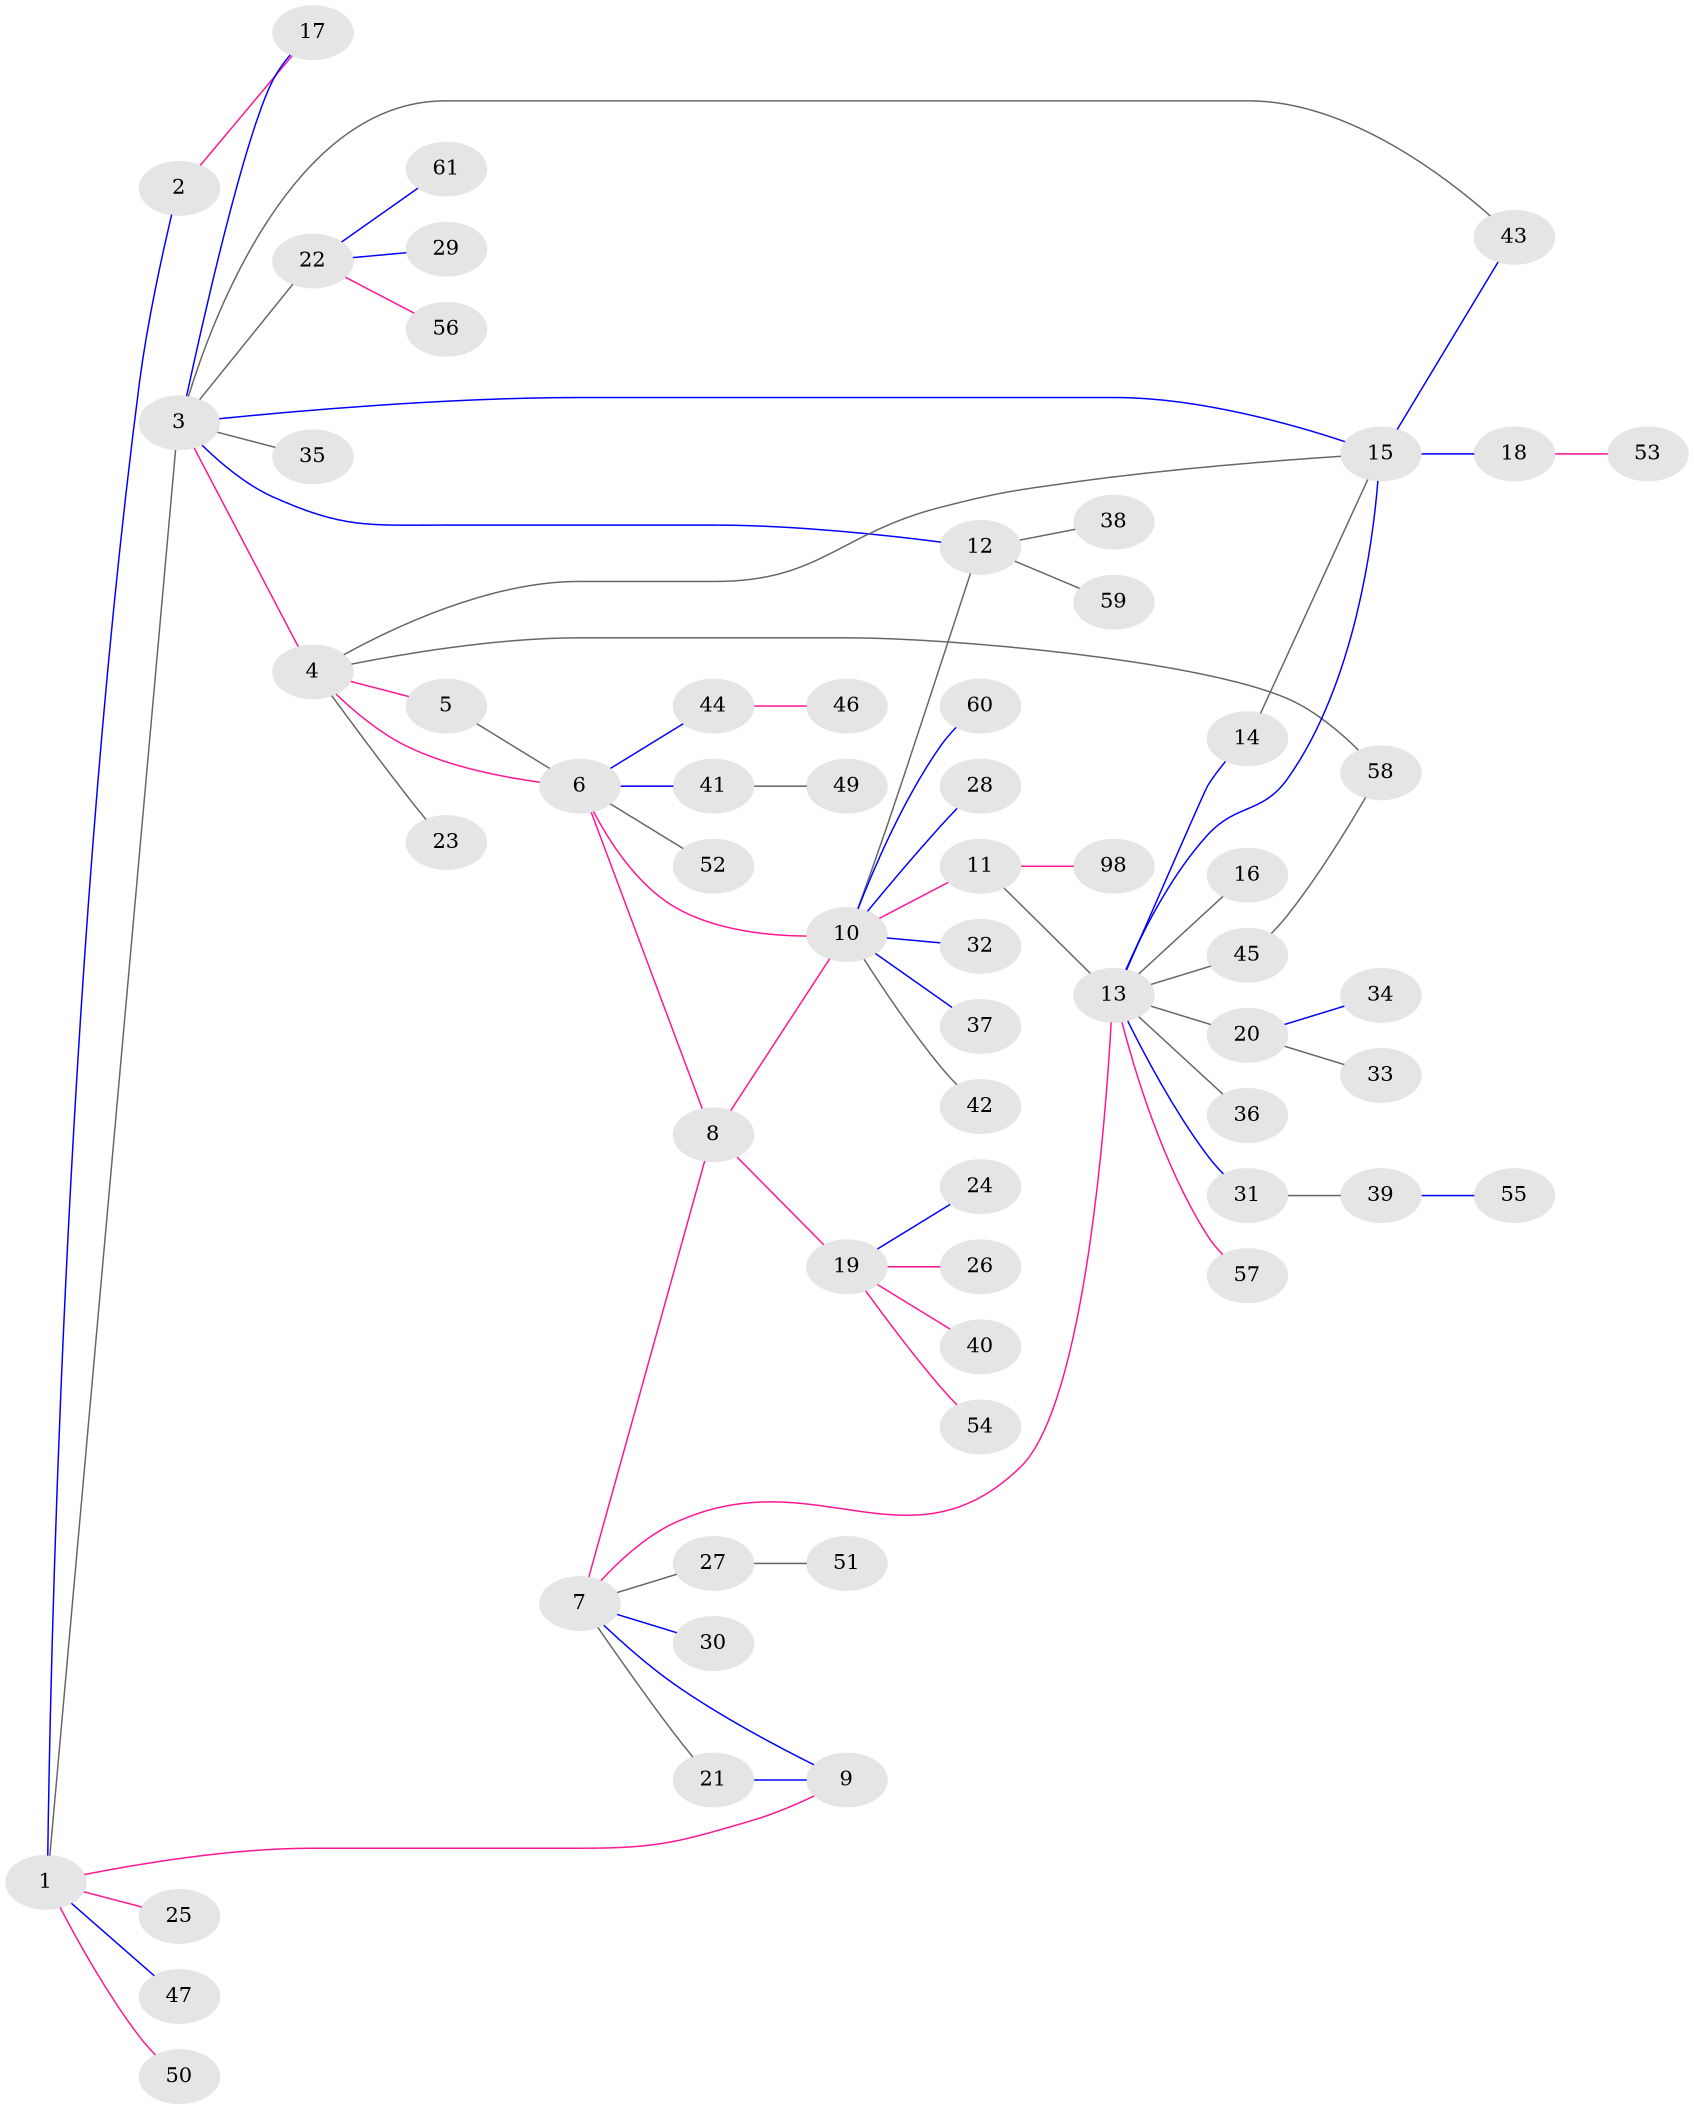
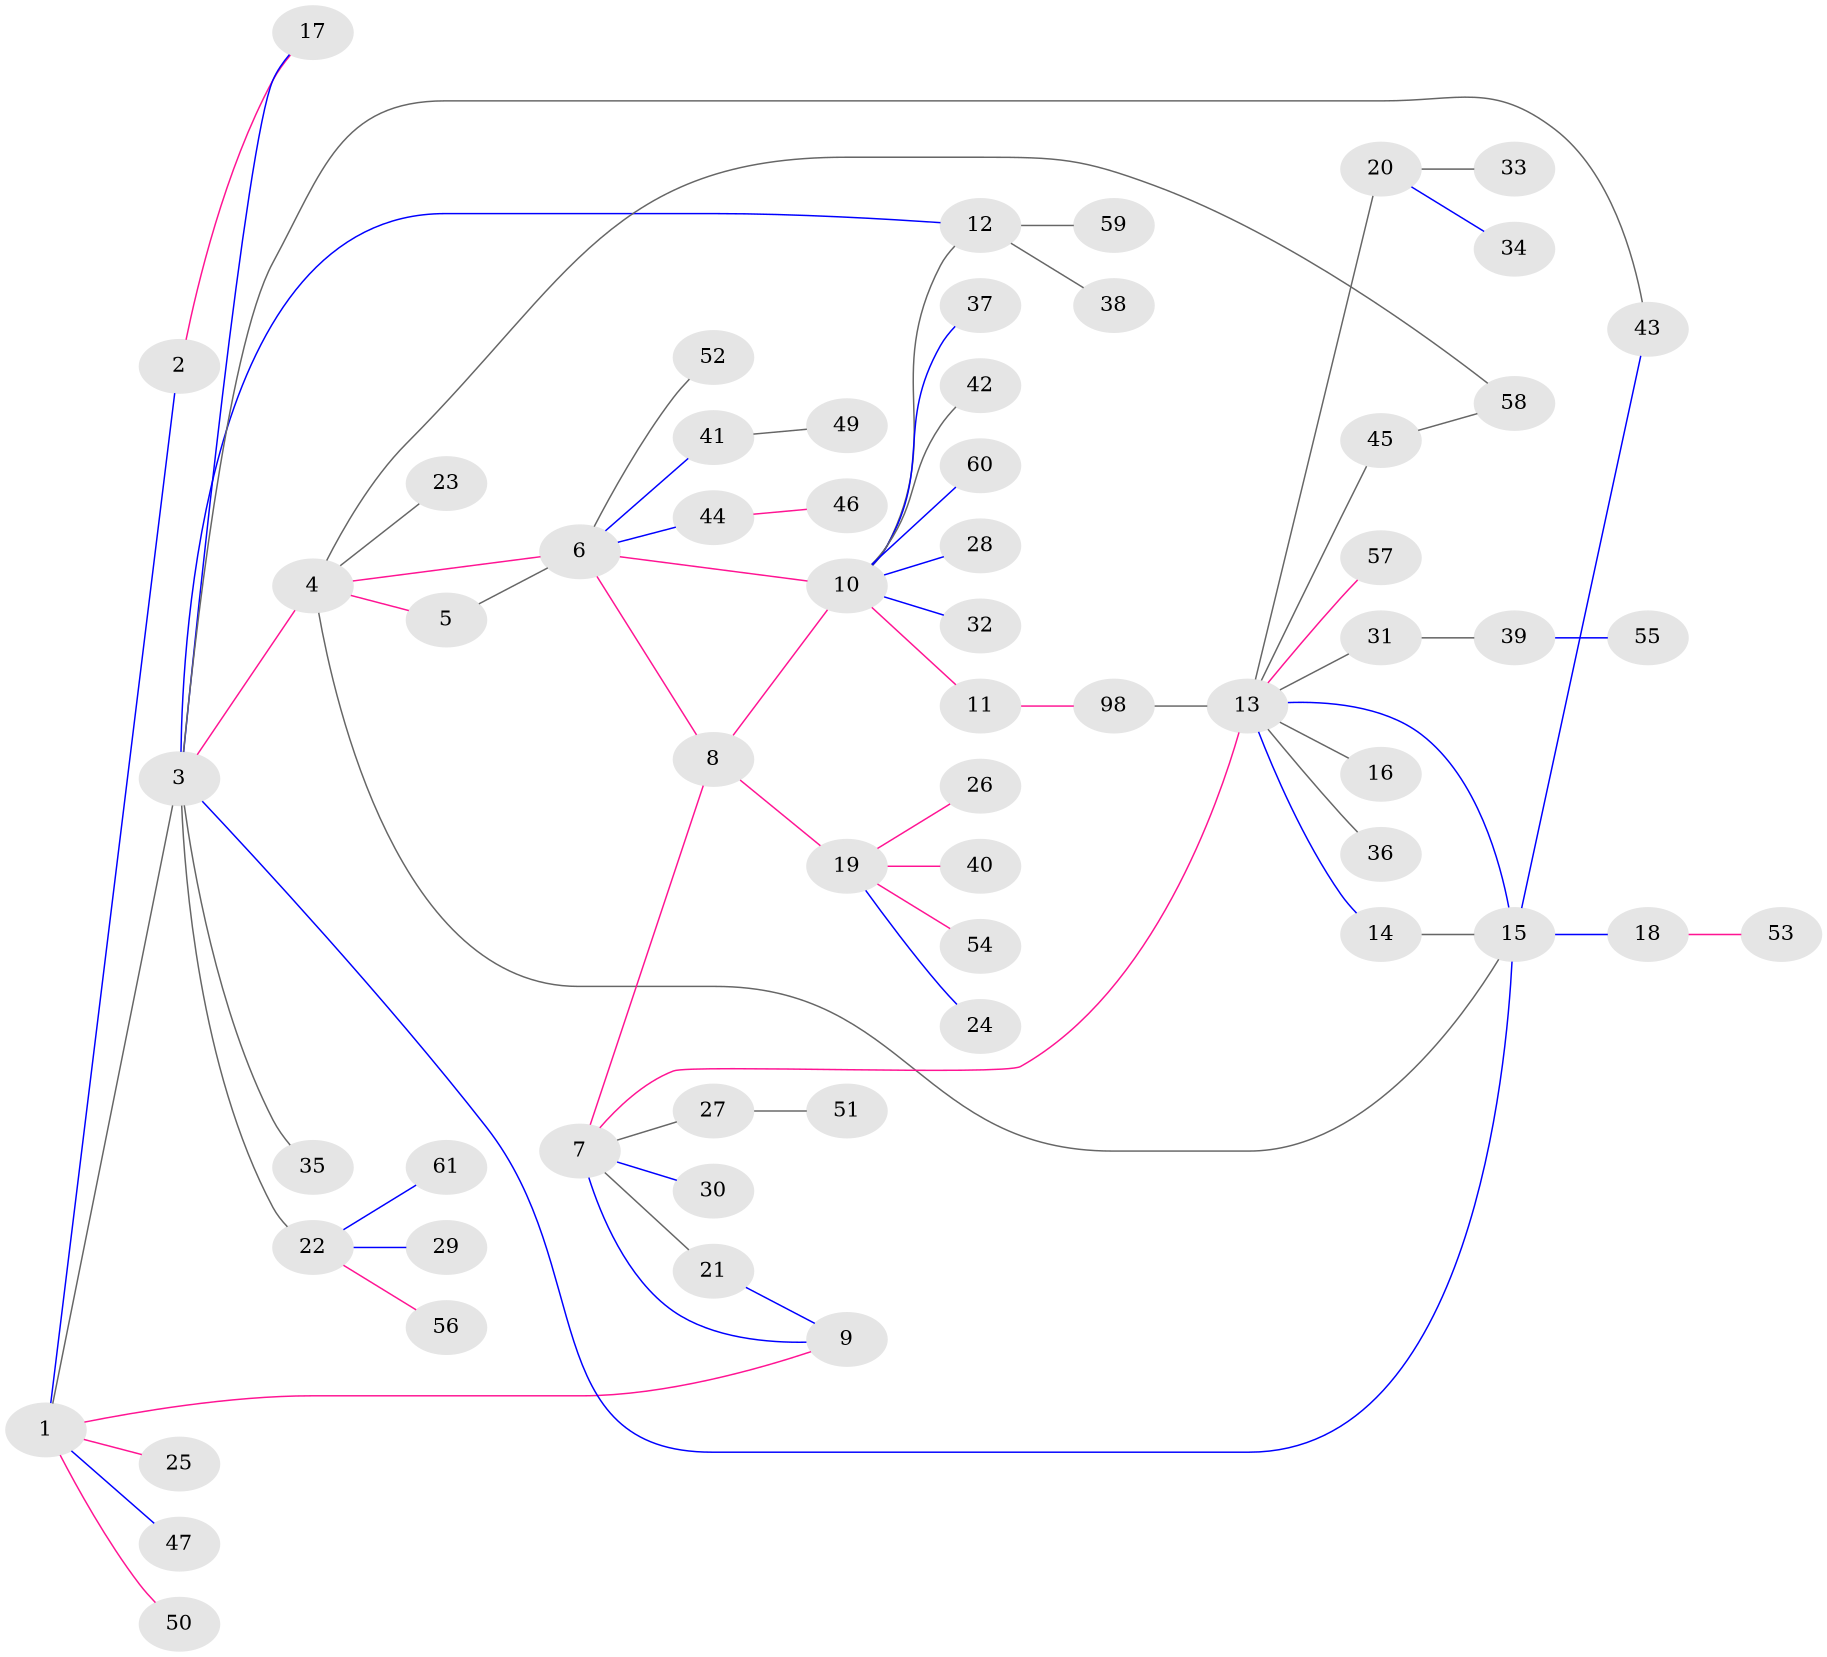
edge "11" -- "13": now "98" -- "13"
edge "13" -- "31": color blue -> gray40
